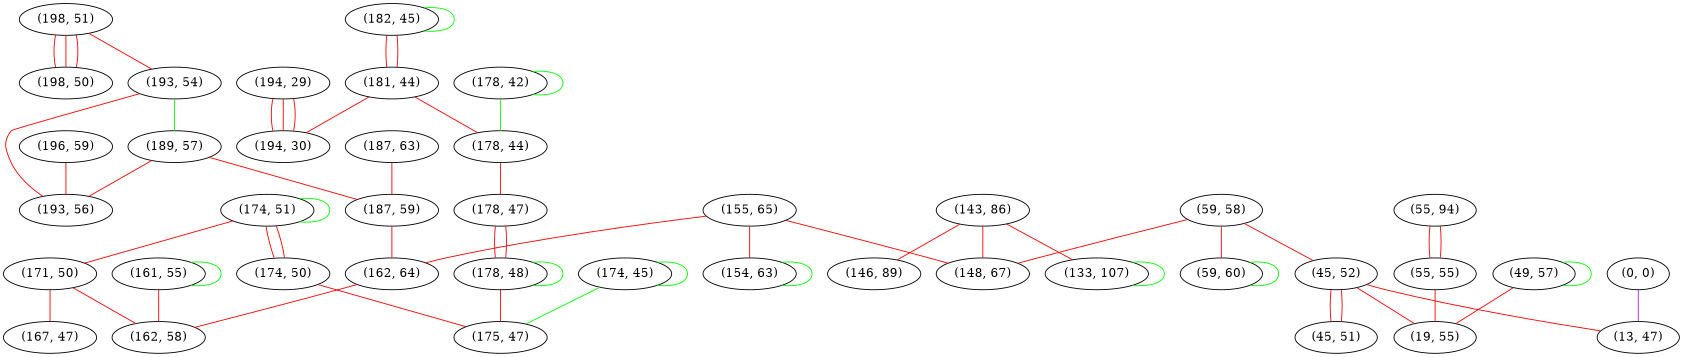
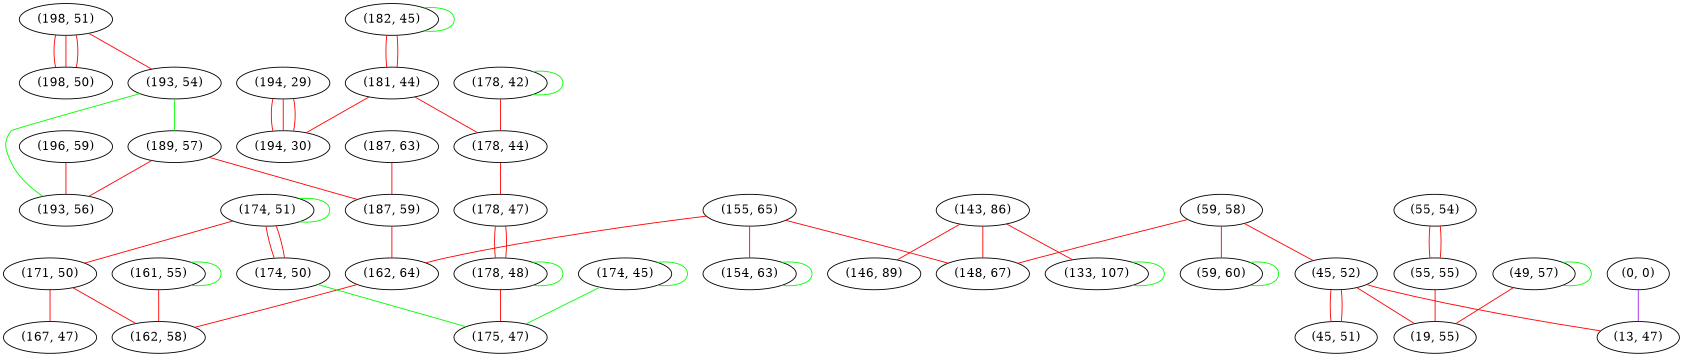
edge "(178, 42)" -- "(178, 44)": color green -> red
edge "(193, 54)" -- "(193, 56)": color red -> green
node "(55, 94)": label "(55, 94)" -> "(55, 54)"
edge "(174, 50)" -- "(175, 47)": color red -> green
